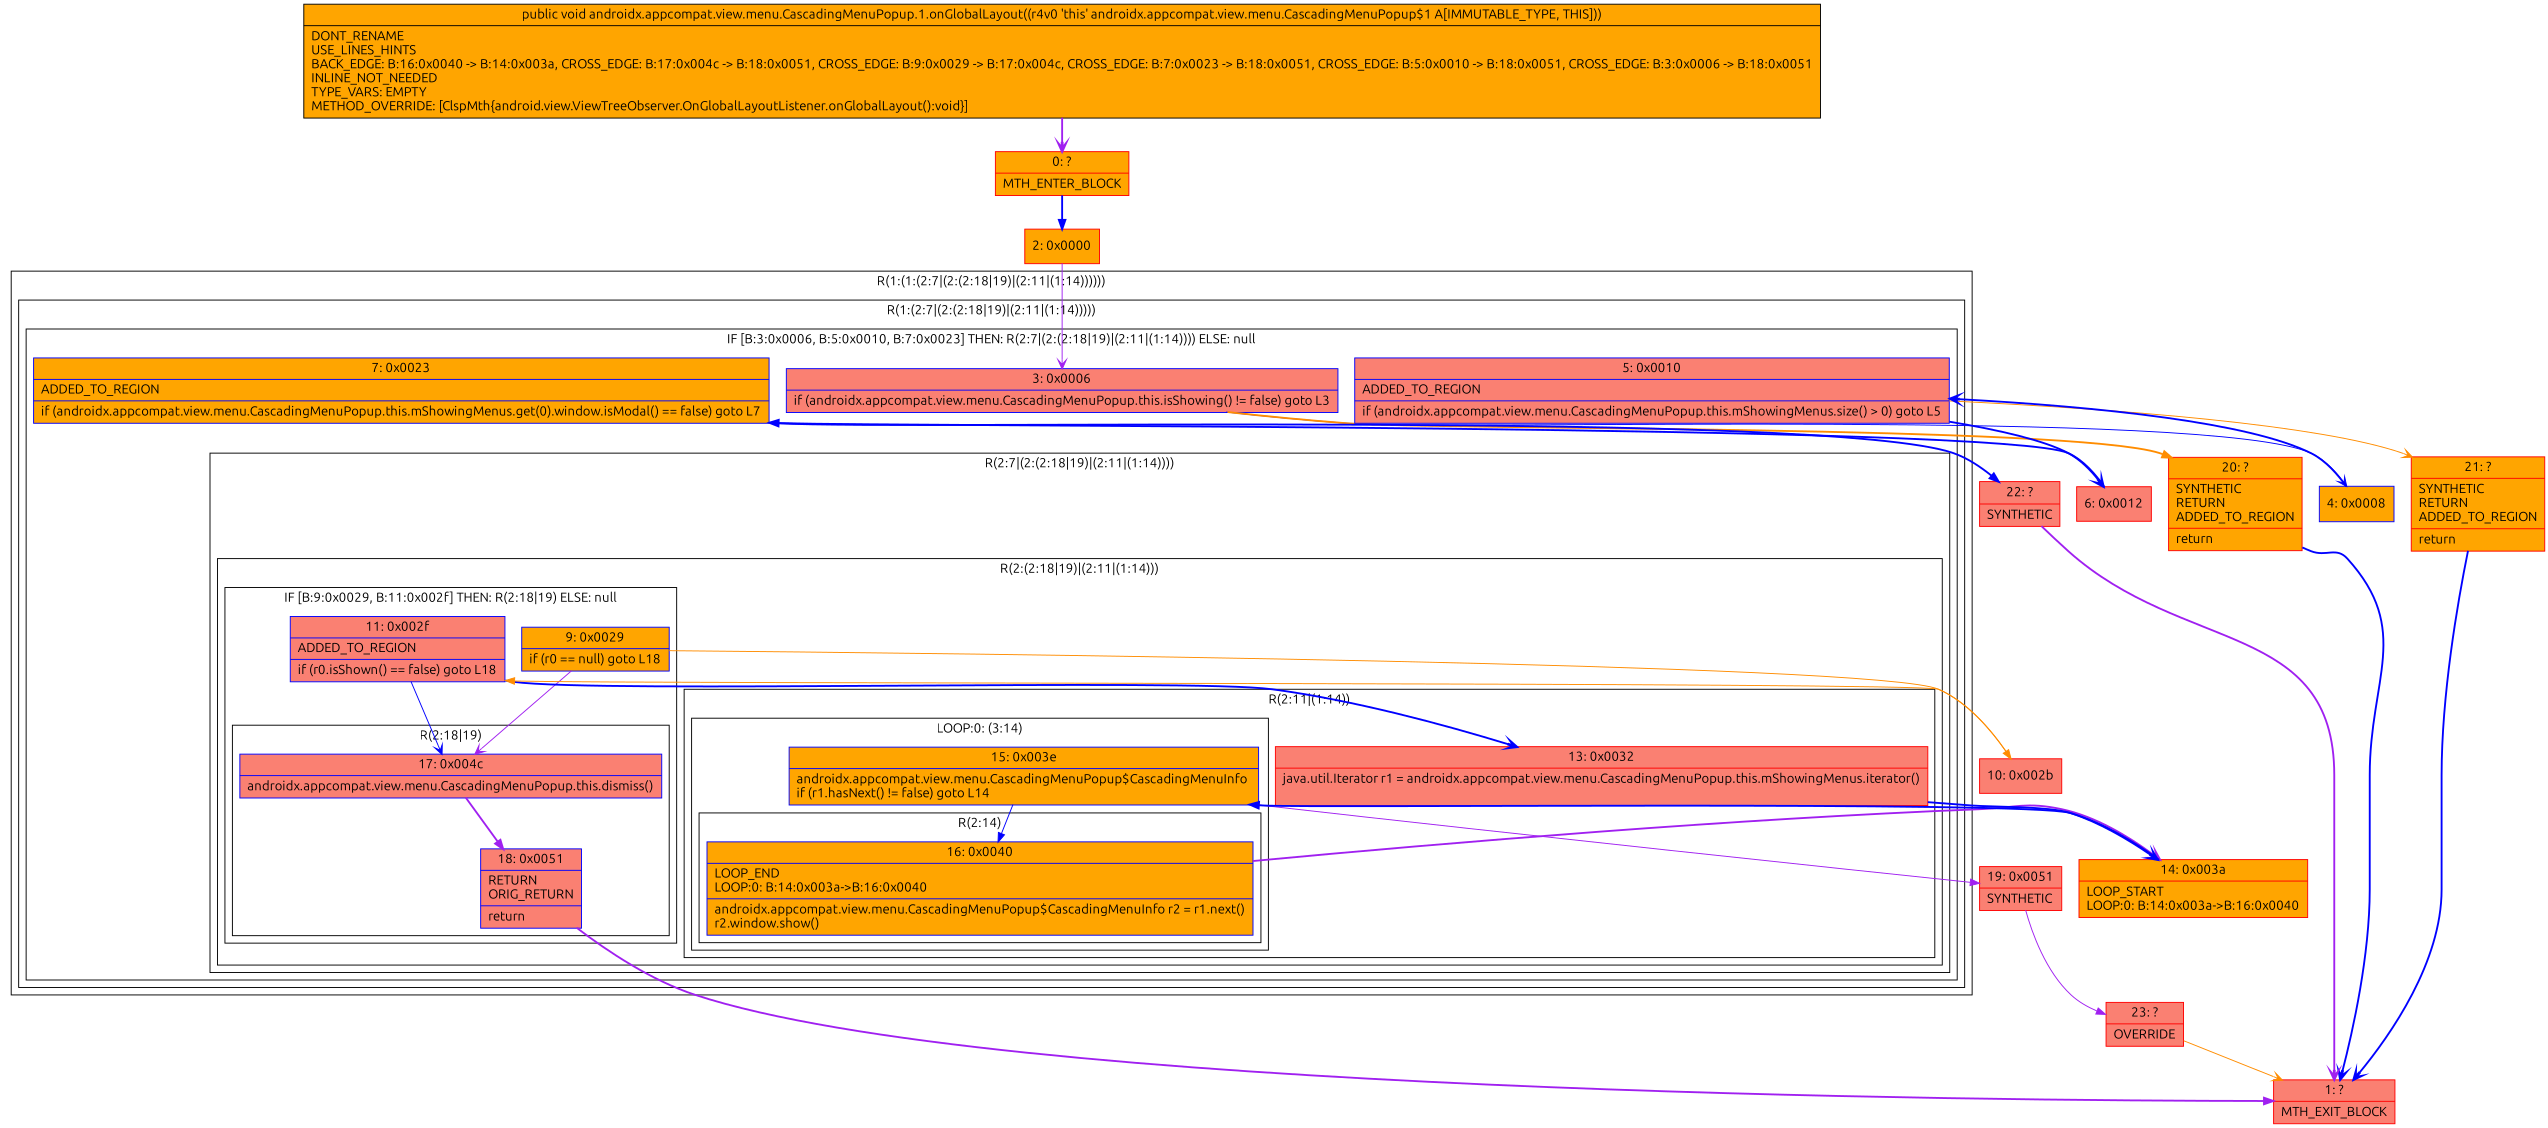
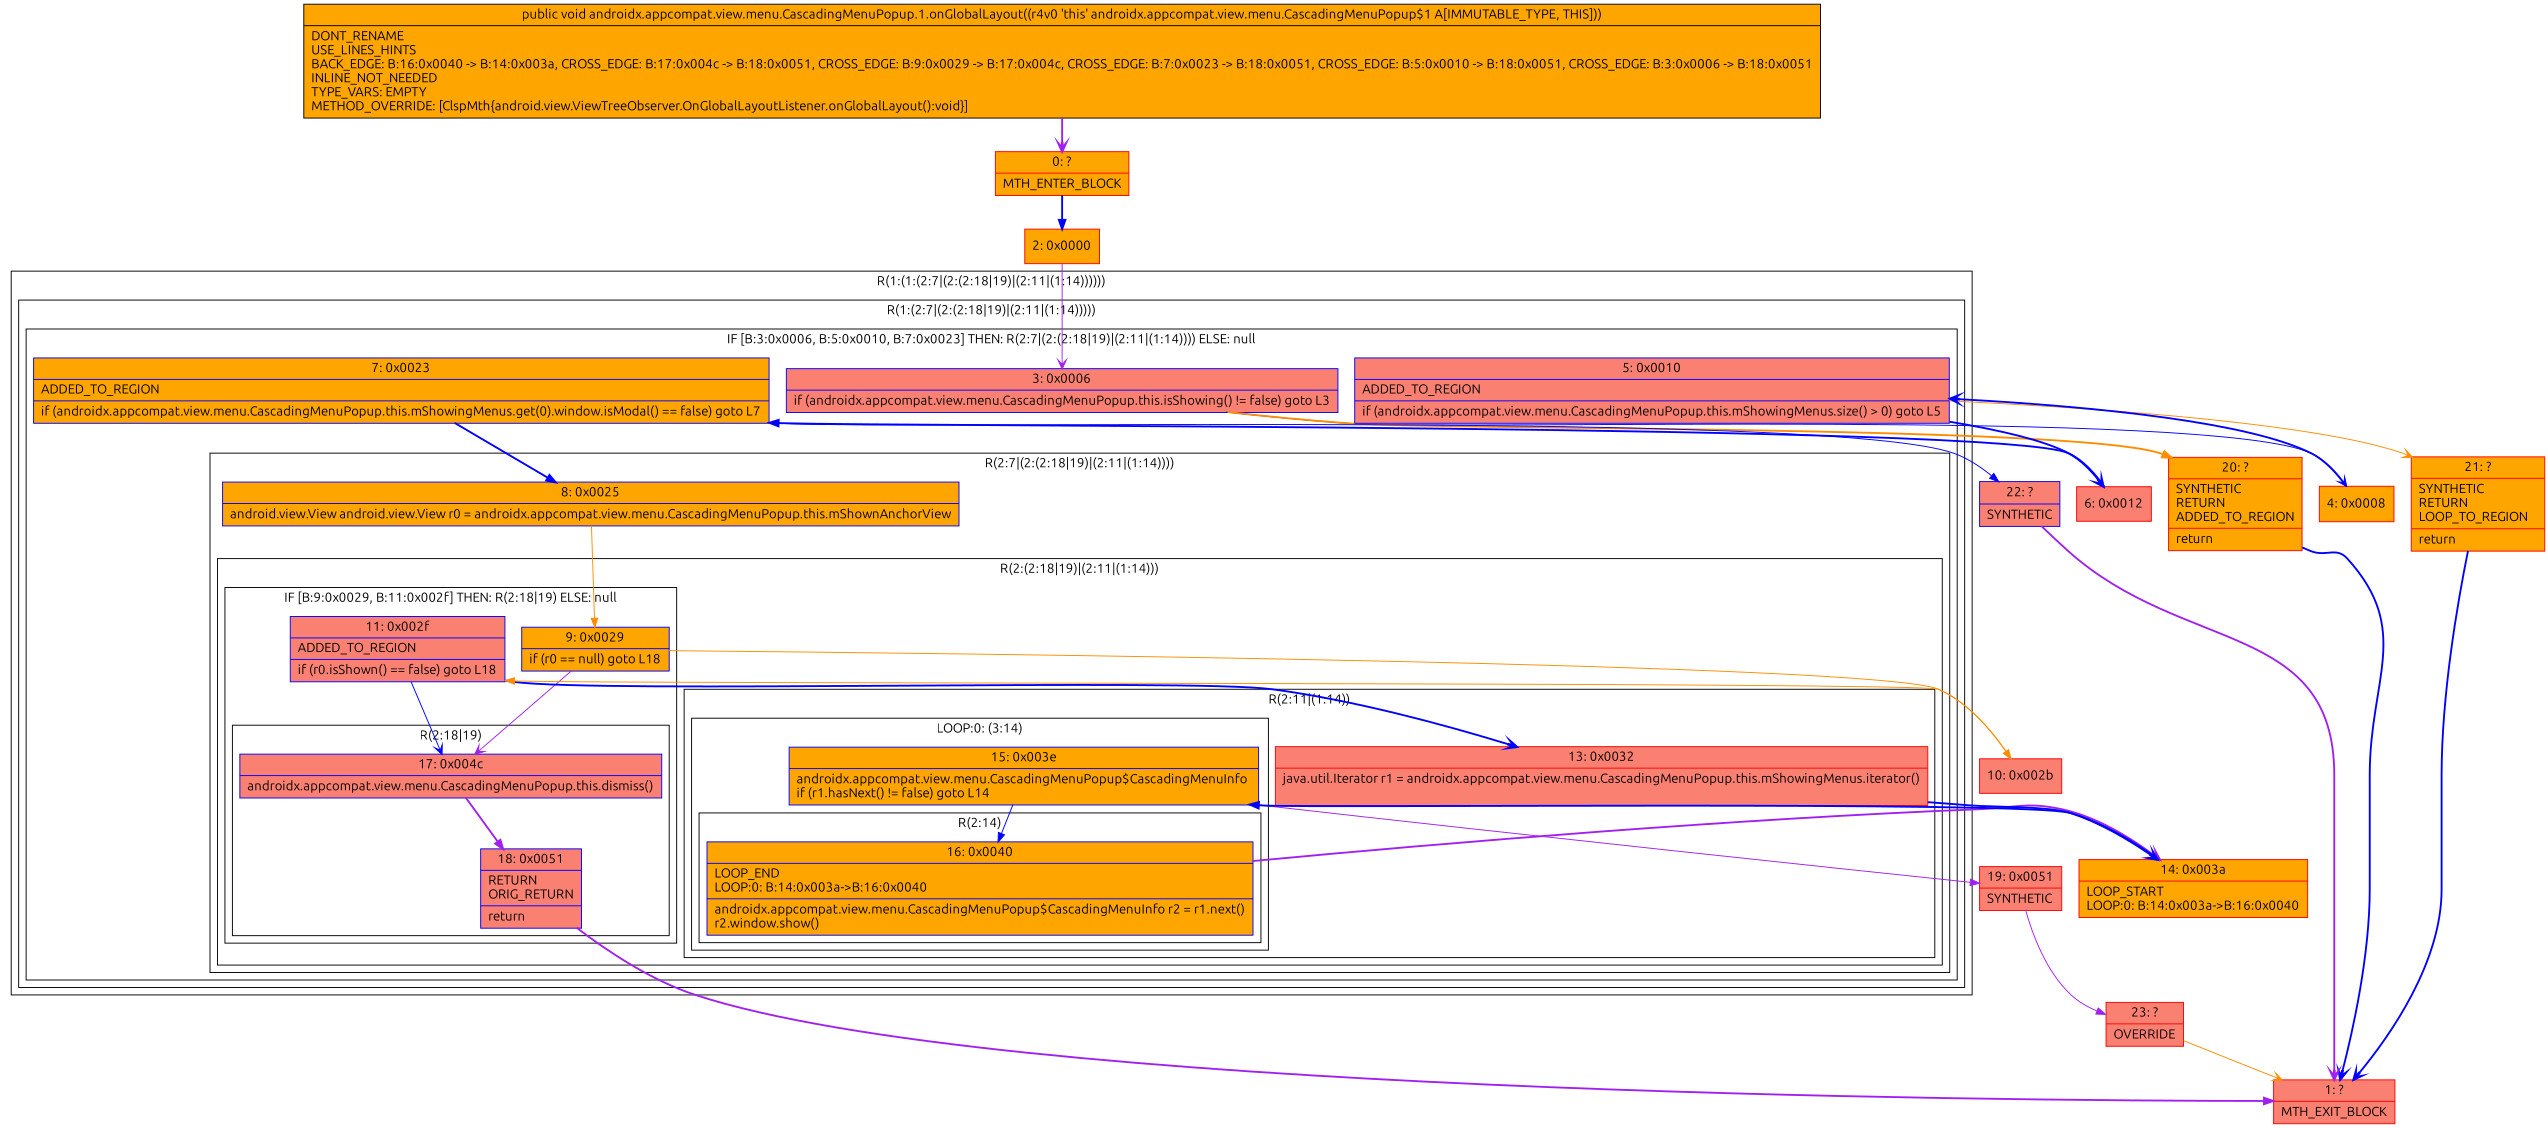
edge "7: 0x0023" -> "22: ?": style bold -> solid
node "8: 0x0025": added
node "22: ?": color red -> blue
node "4: 0x0008": color blue -> red
node "21: ?": text "ADDED_TO_REGION" -> "LOOP_TO_REGION"
